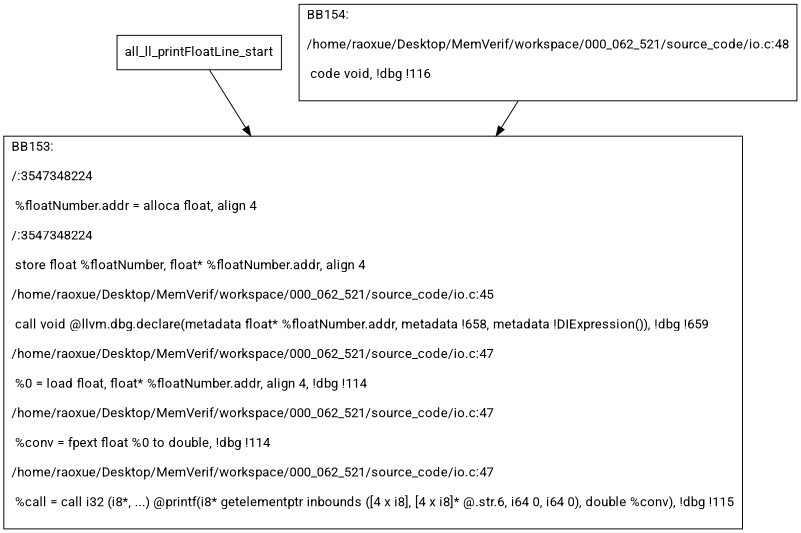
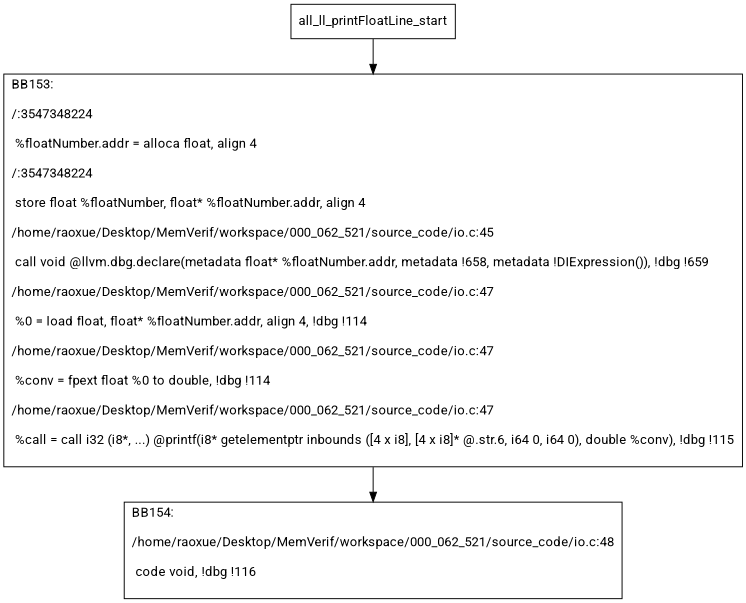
edge "BB154:" -> "BB153:": reversed
